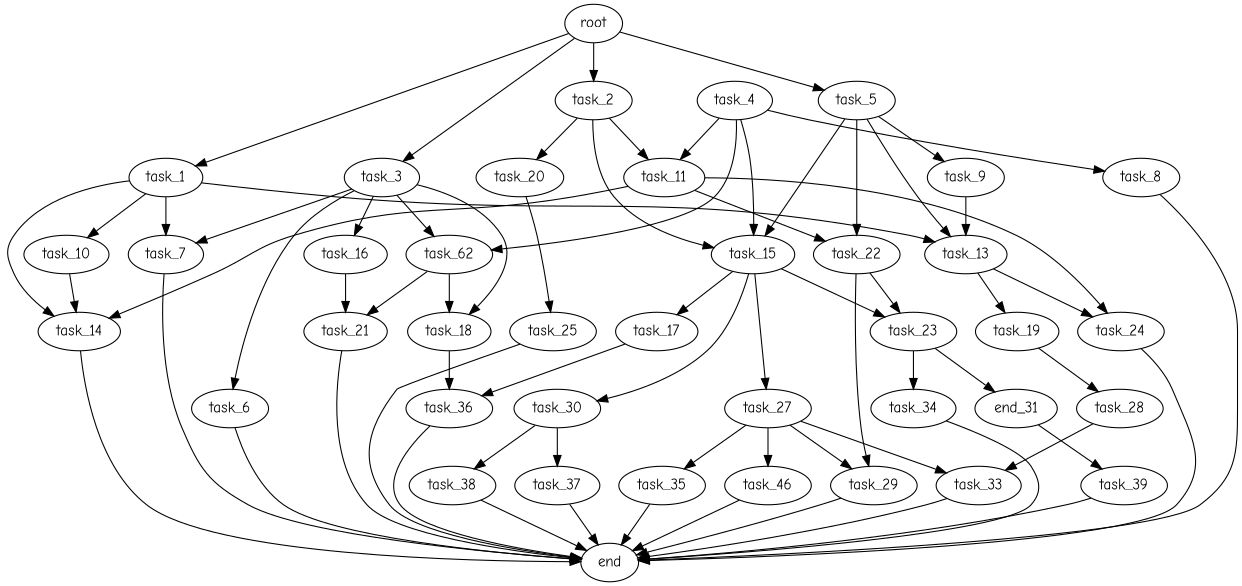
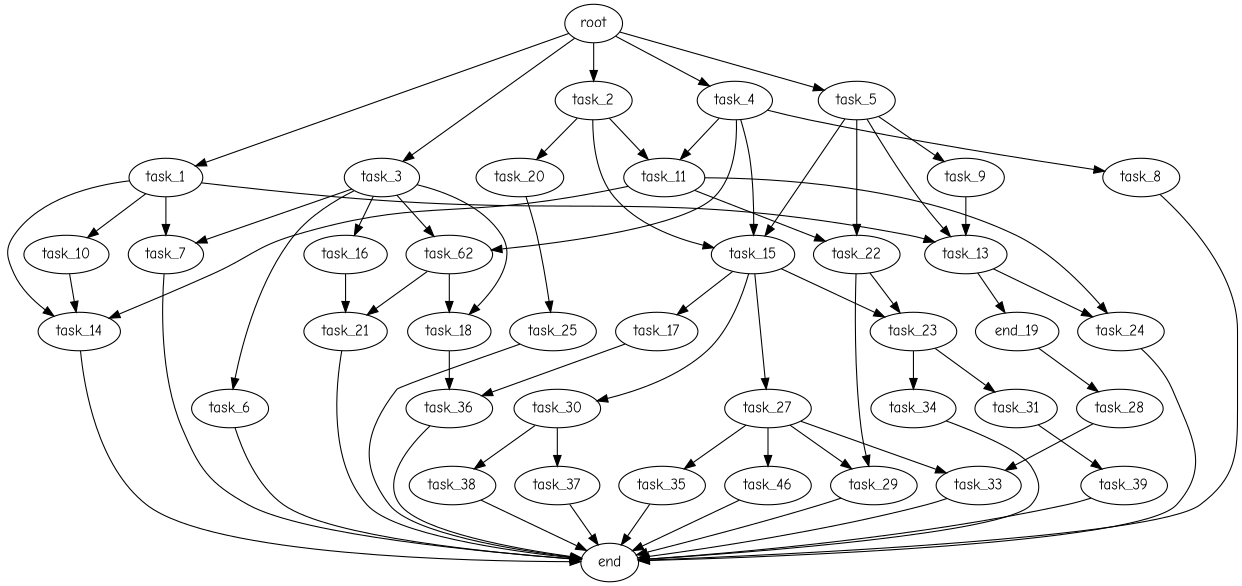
edge "root" -> "task_4": added
node "task_19": label "task_19" -> "end_19"
node "end_31": label "end_31" -> "task_31"
